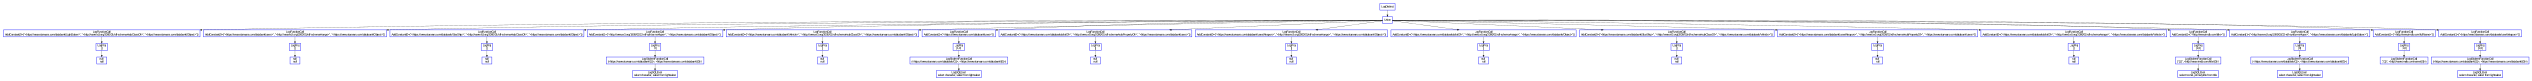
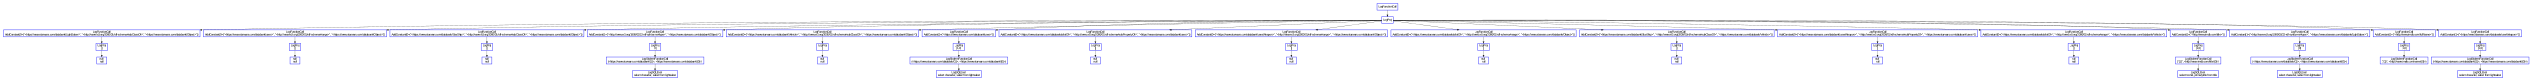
node "LogDistinct": label "LogDistinct" -> "LogFunctionCall"
node "Union": label "Union" -> "LogProj"
